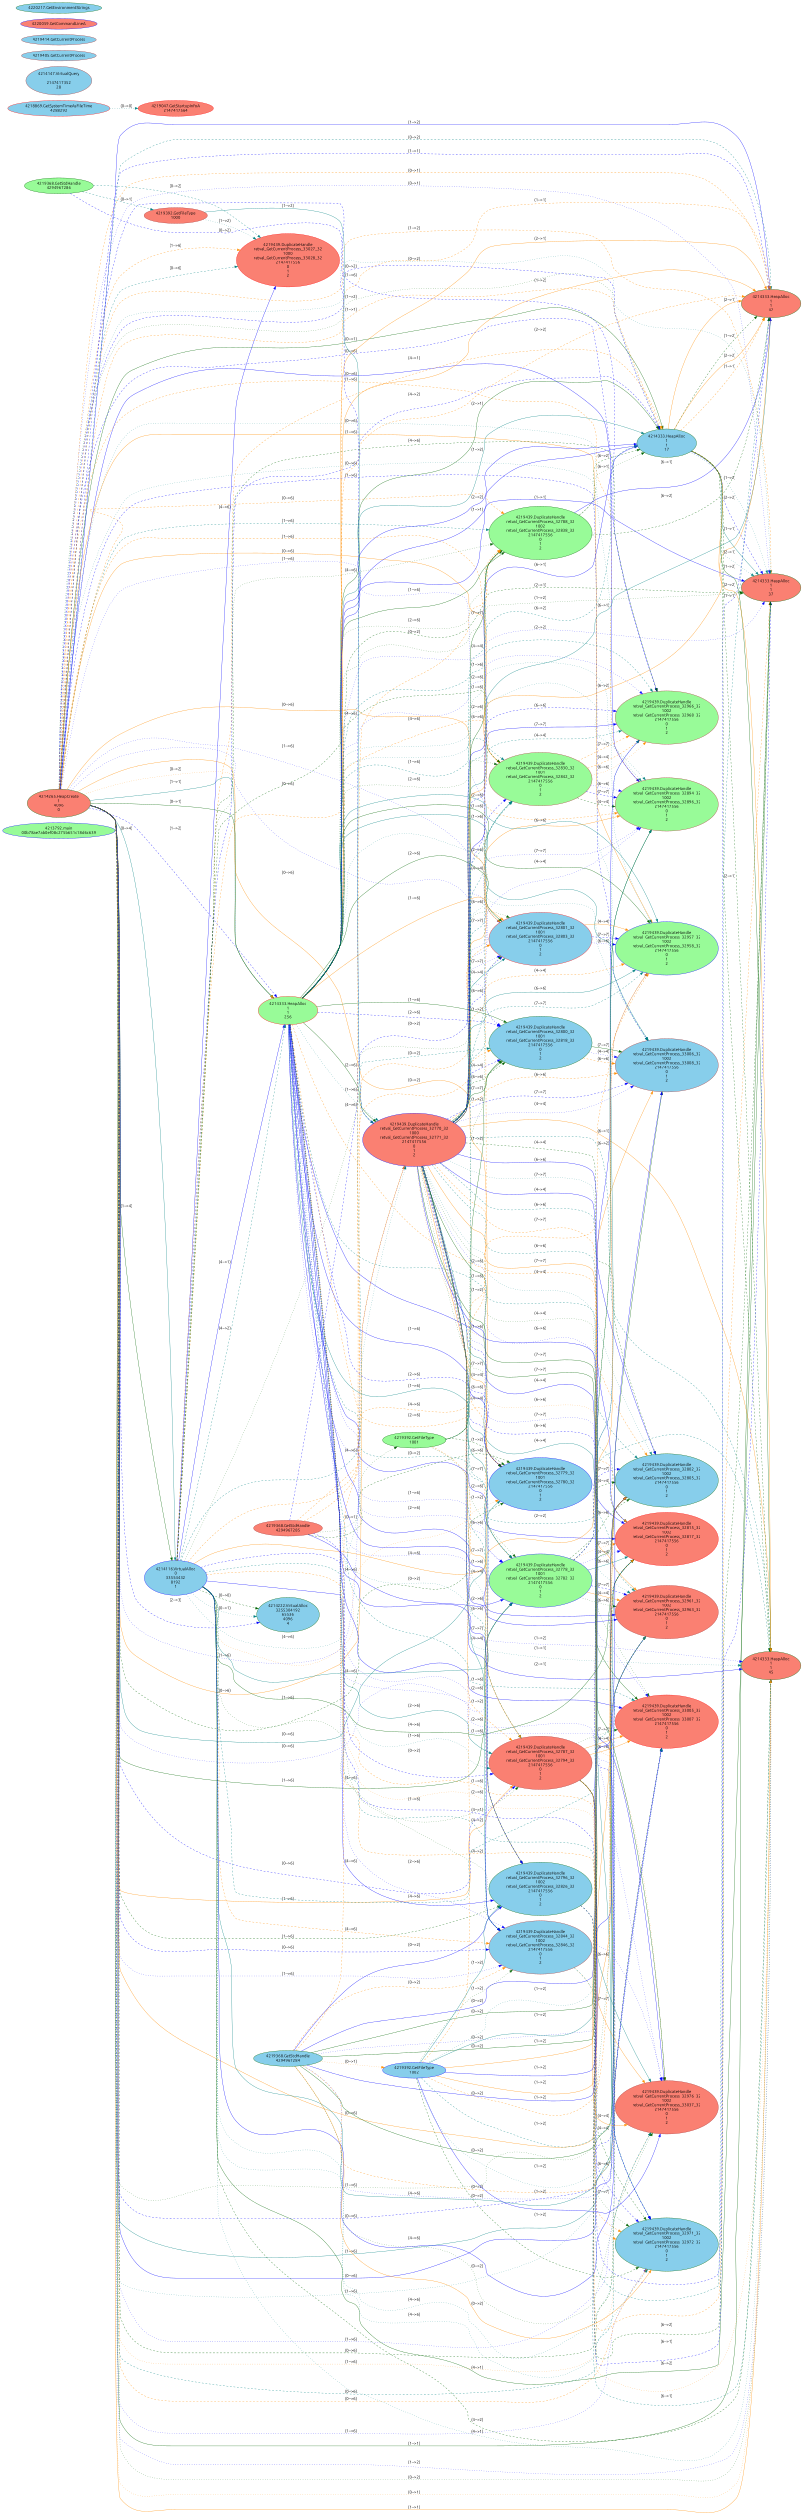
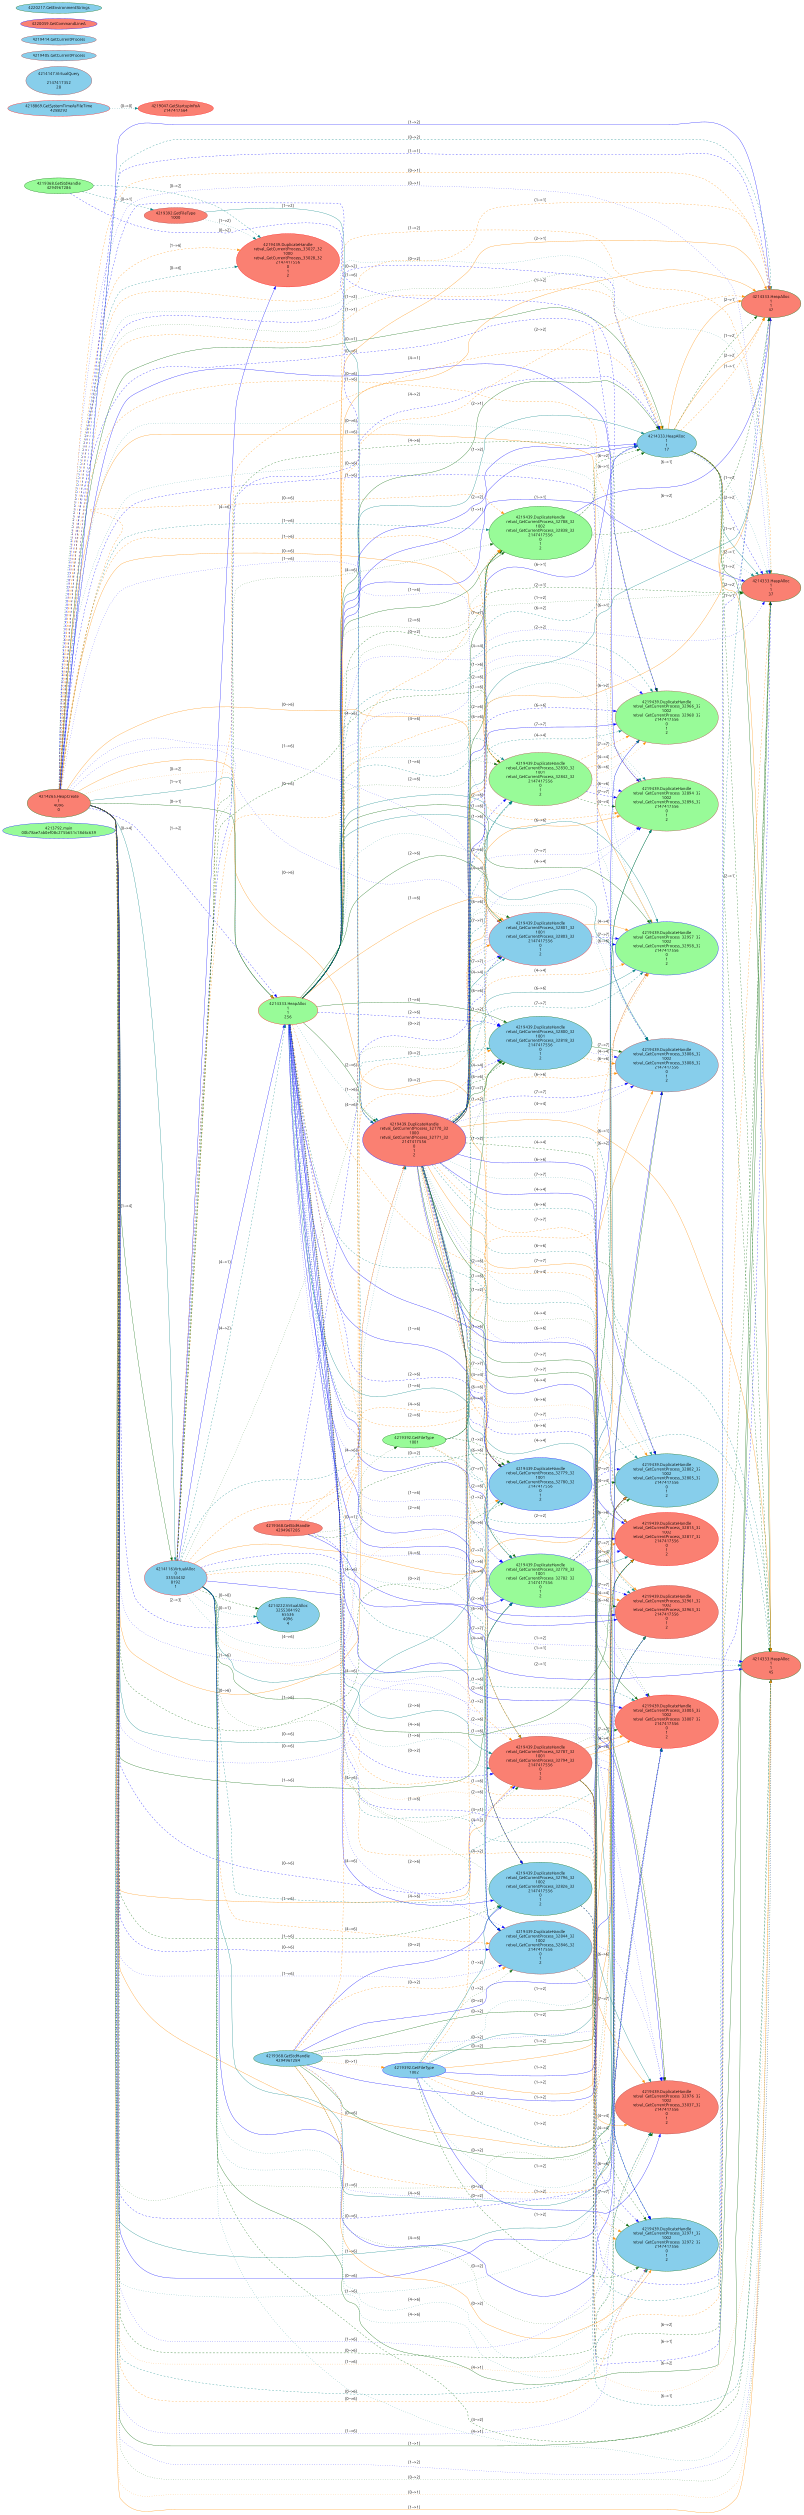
node "4214116.VirtualAlloc 0 33554432 8192 1": color blue -> red
